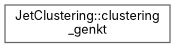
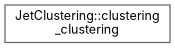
node "JetClustering::clustering _genkt": label "JetClustering::clustering _genkt" -> "JetClustering::clustering _clustering"
